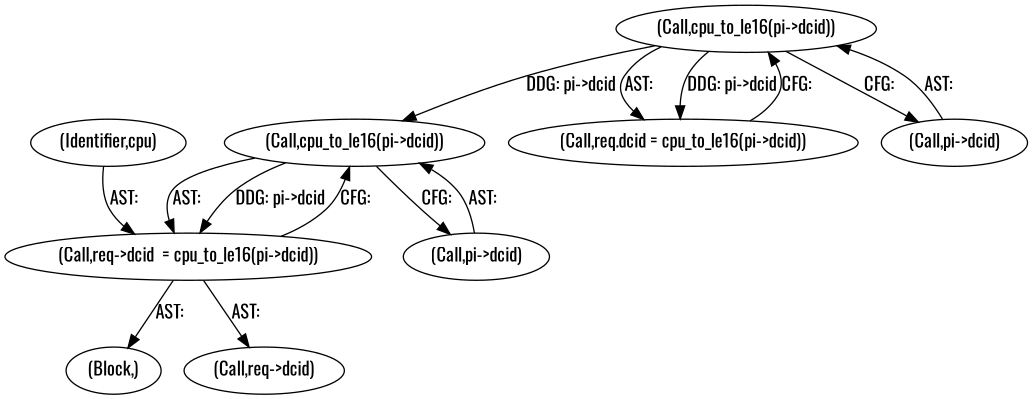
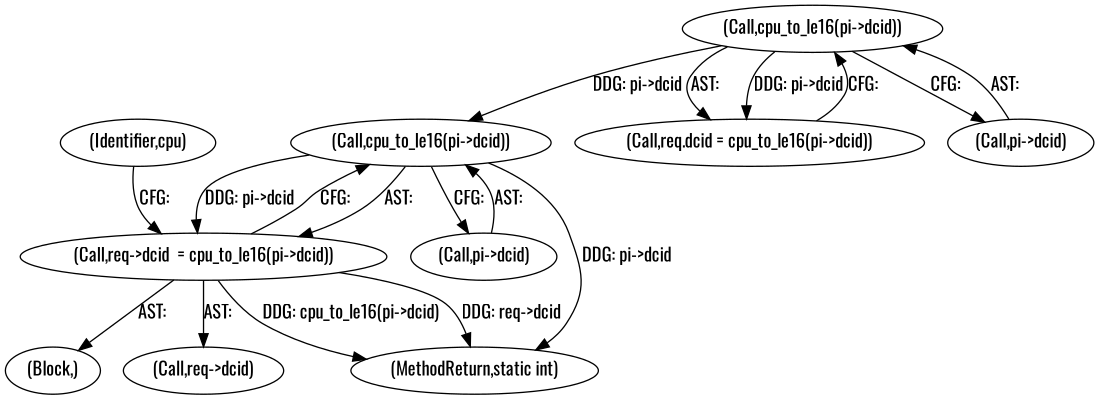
edge "(Identifier,cpu)" -> "(Call,req->dcid  = cpu_to_le16(pi->dcid))": label "AST: " -> "CFG: "
node "(MethodReturn,static int)": added
